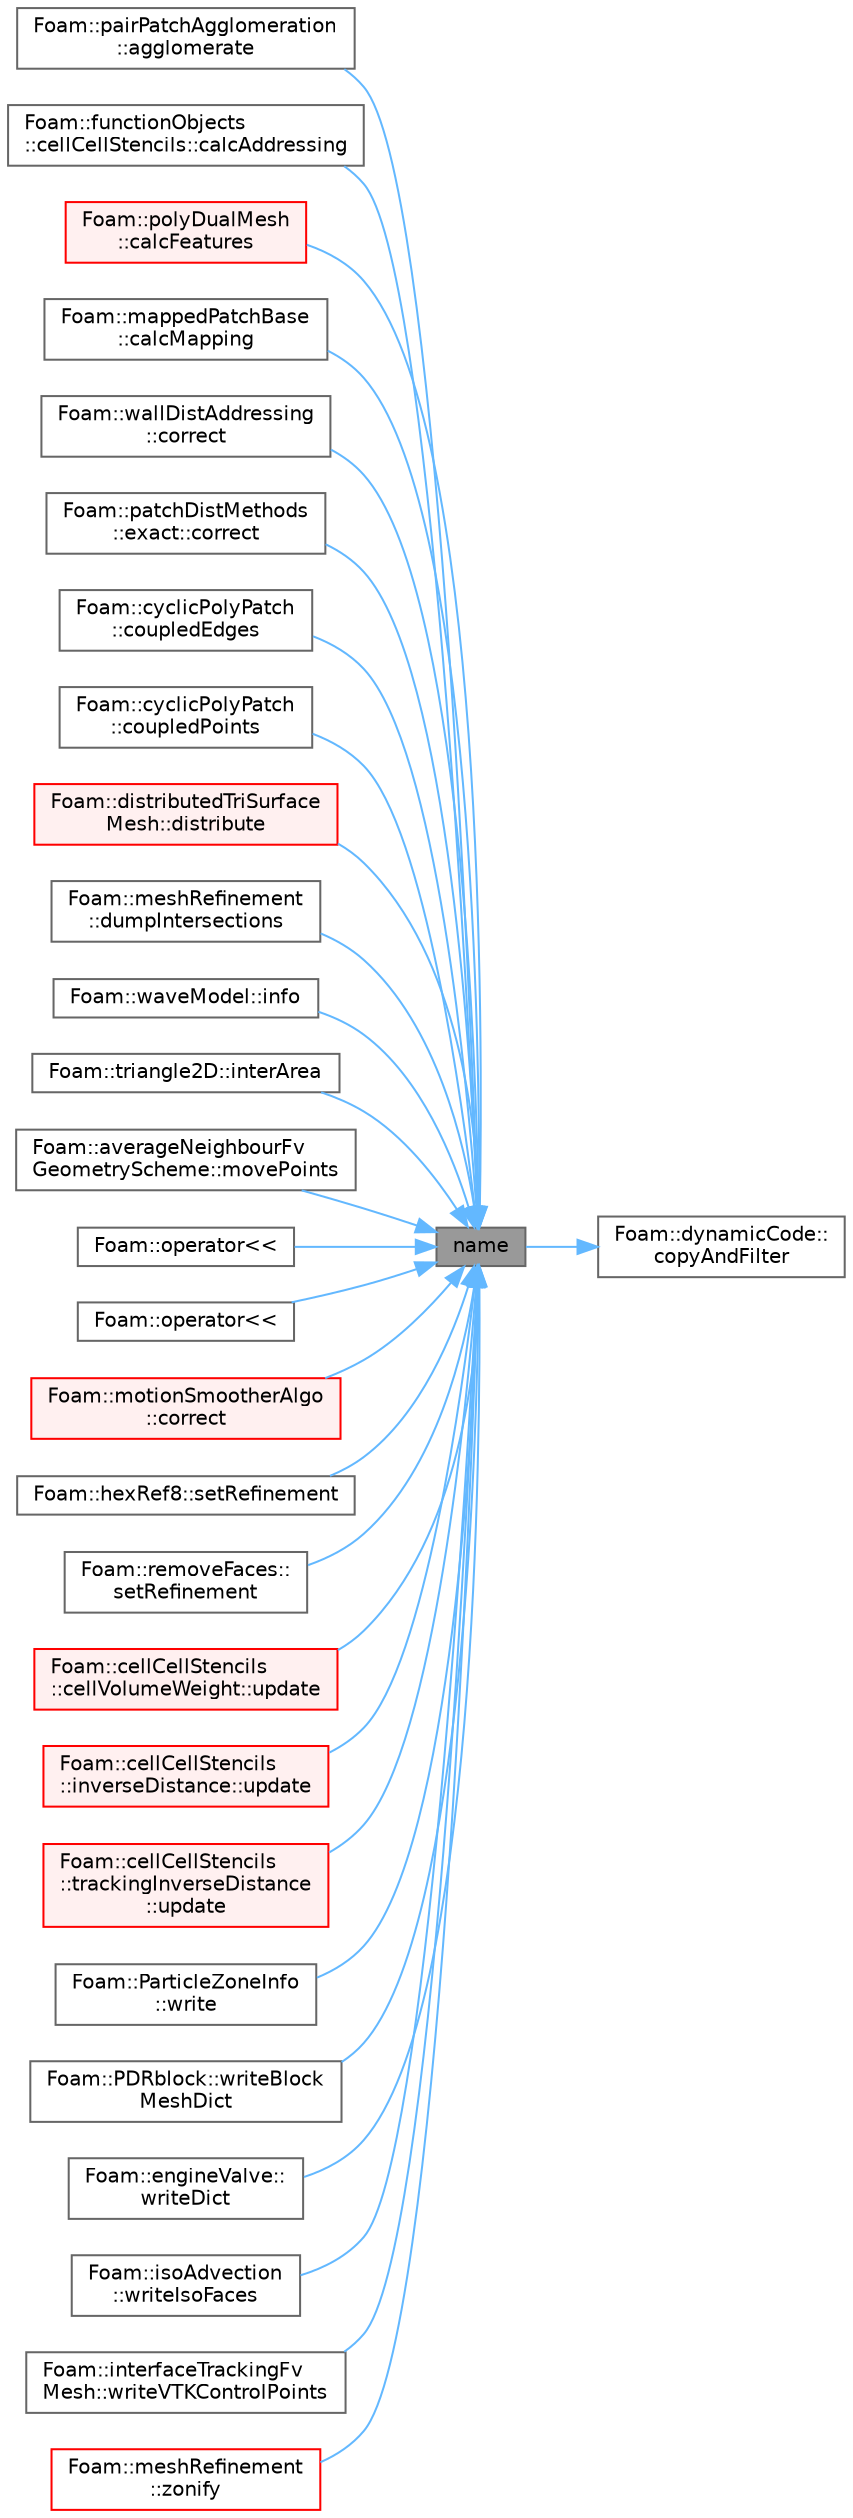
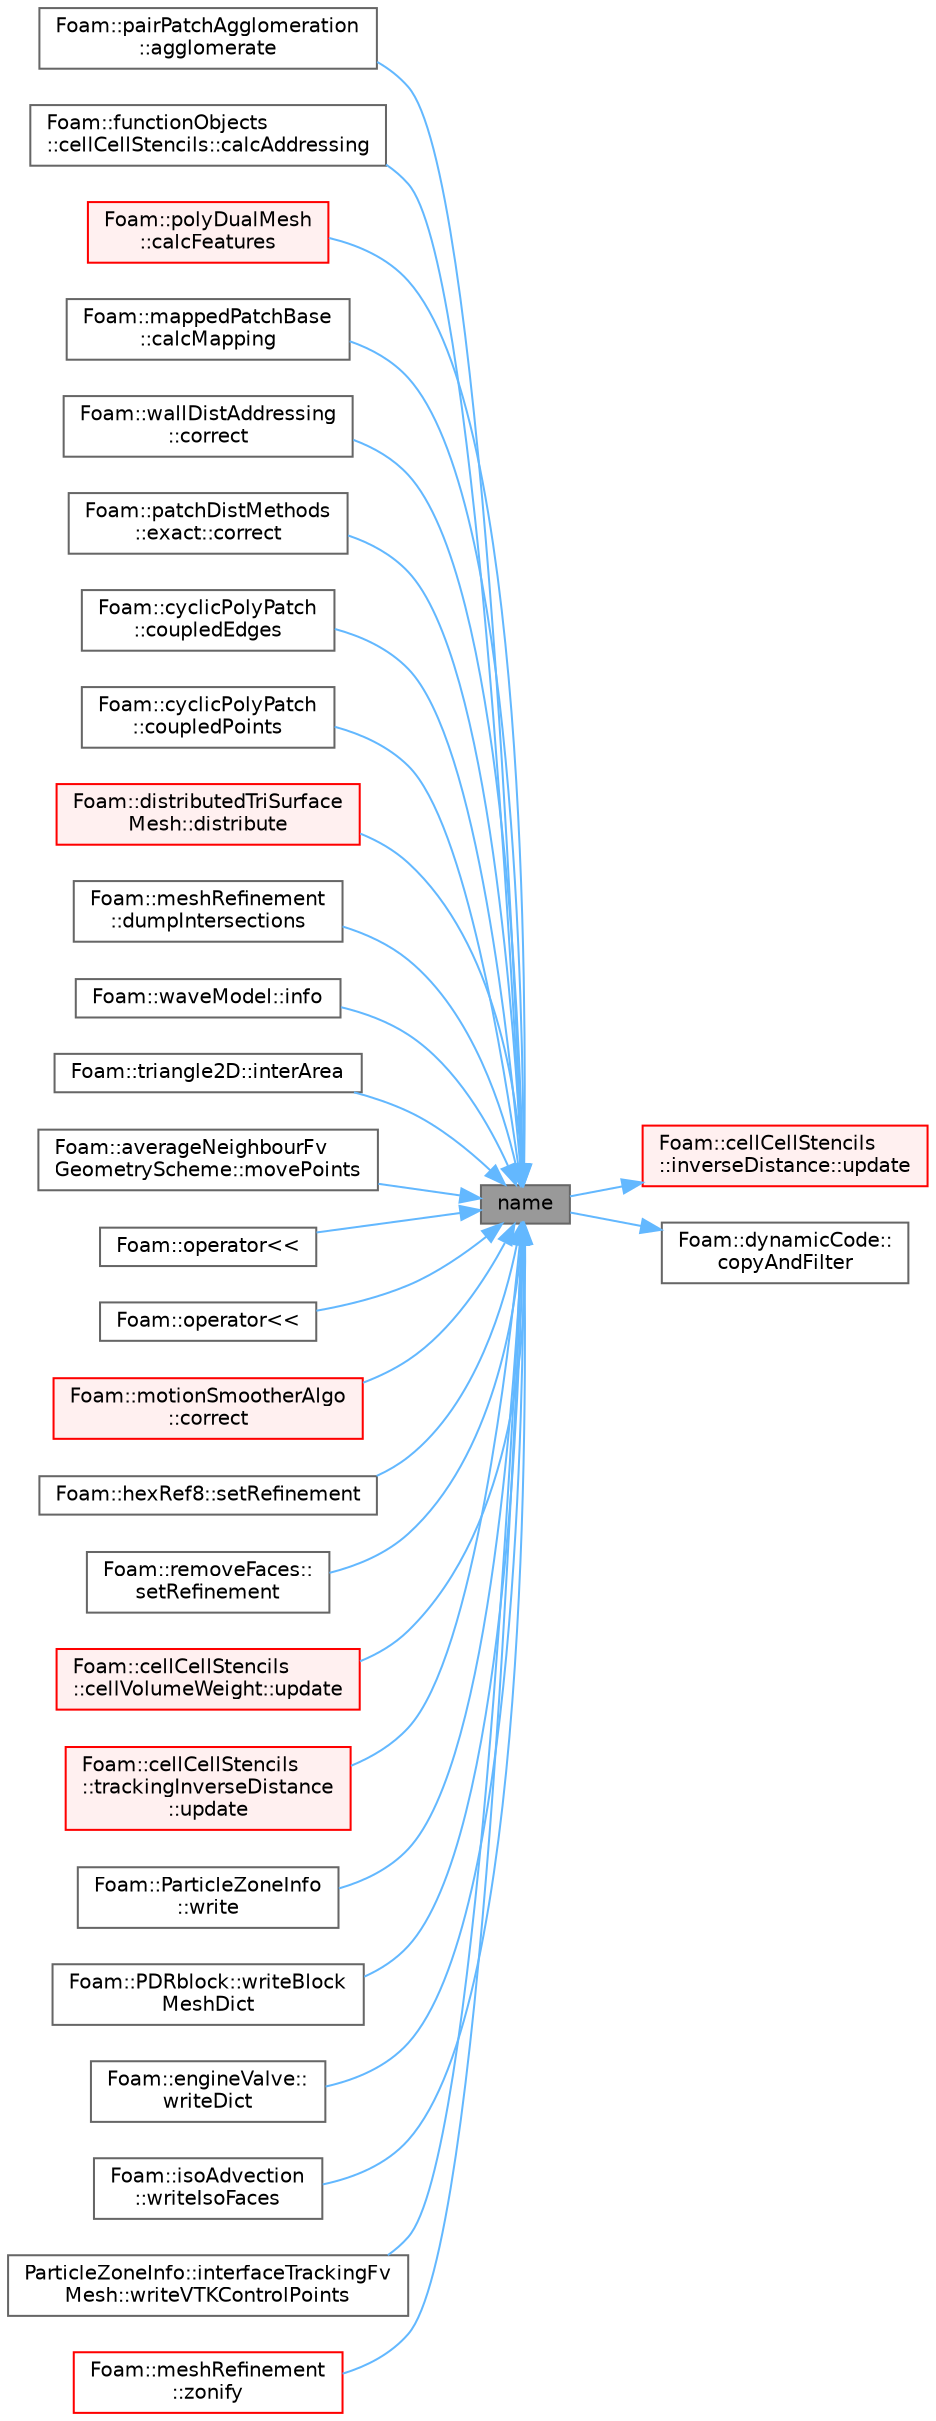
edge "Foam::cellCellStencils ::inverseDistance::update" -> "name": reversed
node "Foam::interfaceTrackingFv Mesh::writeVTKControlPoints": label "Foam::interfaceTrackingFv Mesh::writeVTKControlPoints" -> "ParticleZoneInfo::interfaceTrackingFv Mesh::writeVTKControlPoints"
